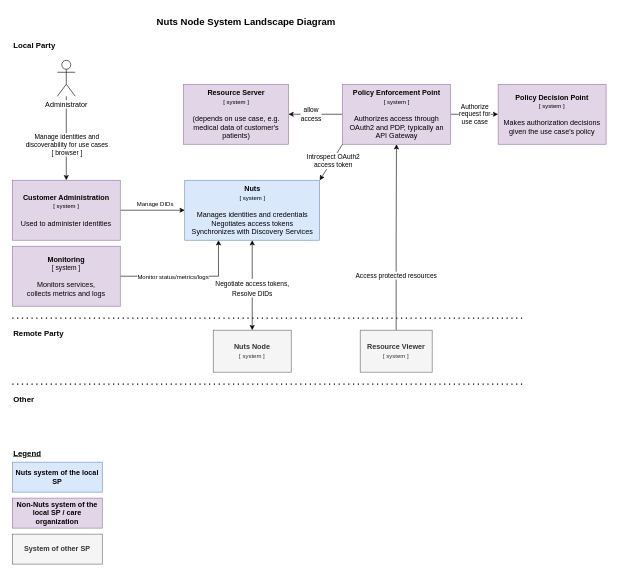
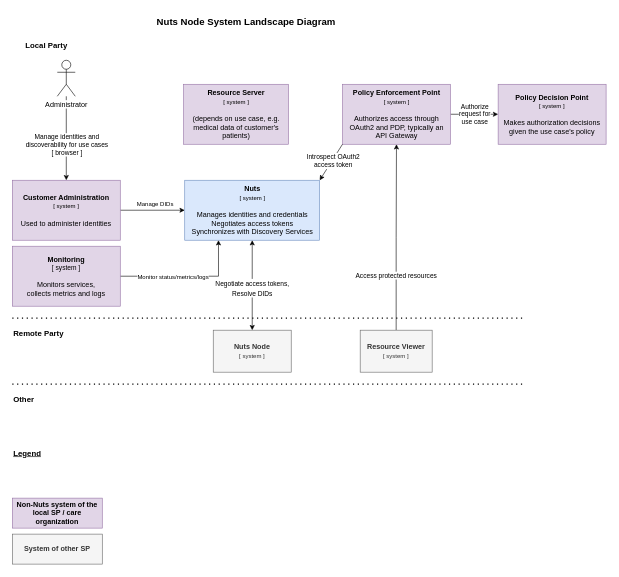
node "Local Party": moved (66, 45) -> (78, 45)
edge "Policy Enforcement Point [ system ] Authorizes access through OAuth2 and PDP, typically an API Gateway" -> "Resource Server [ system ] (depends on use case, e.g. medical data of customer's patients)": removed, label "allow access"
node "Nuts system of the local SP": removed
